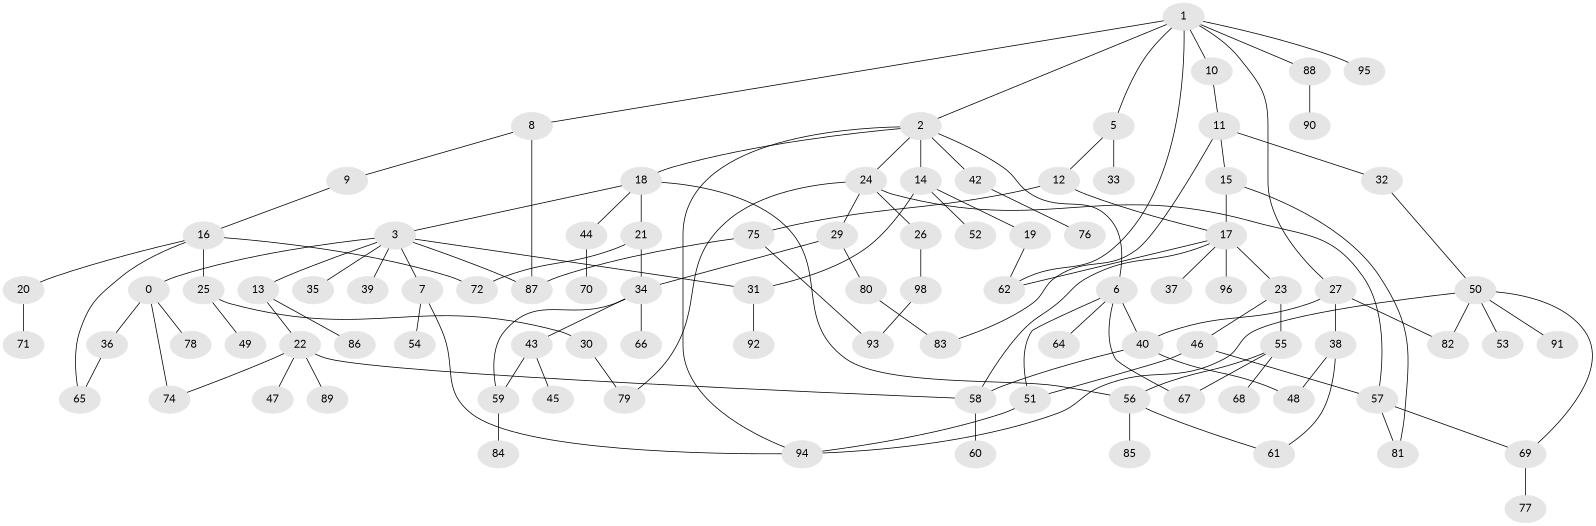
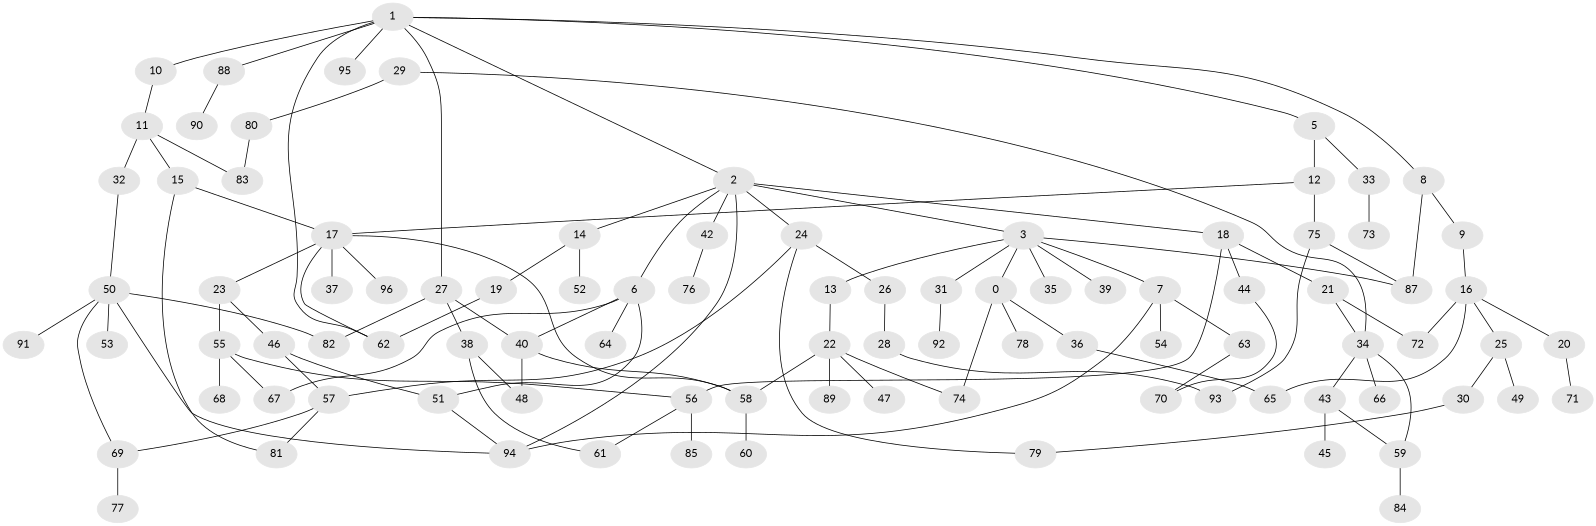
edge "18" -- "3": now "2" -- "3"
edge "24" -- "29": removed
node "73": added
edge "14" -- "31": removed
node "98": label "98" -> "28"
node "86": removed
node "63": added
